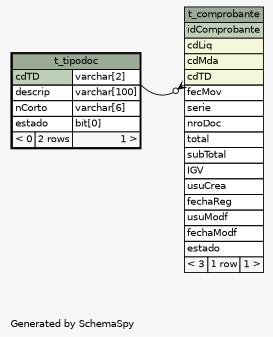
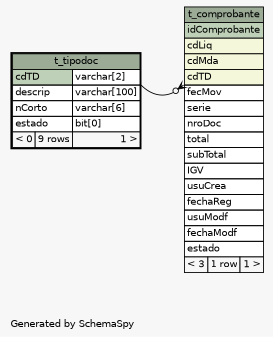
node "t_tipodoc": text "2 rows" -> "9 rows"
